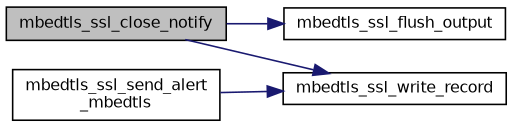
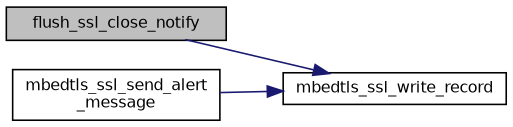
node "mbedtls_ssl_close_notify": label "mbedtls_ssl_close_notify" -> "flush_ssl_close_notify"
node "mbedtls_ssl_flush_output": removed
node "mbedtls_ssl_send_alert _mbedtls": label "mbedtls_ssl_send_alert _mbedtls" -> "mbedtls_ssl_send_alert _message"
